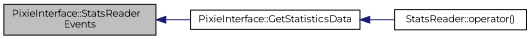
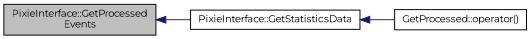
node "PixieInterface::StatsReader Events": label "PixieInterface::StatsReader Events" -> "PixieInterface::GetProcessed Events"
node "StatsReader::operator()": label "StatsReader::operator()" -> "GetProcessed::operator()"
